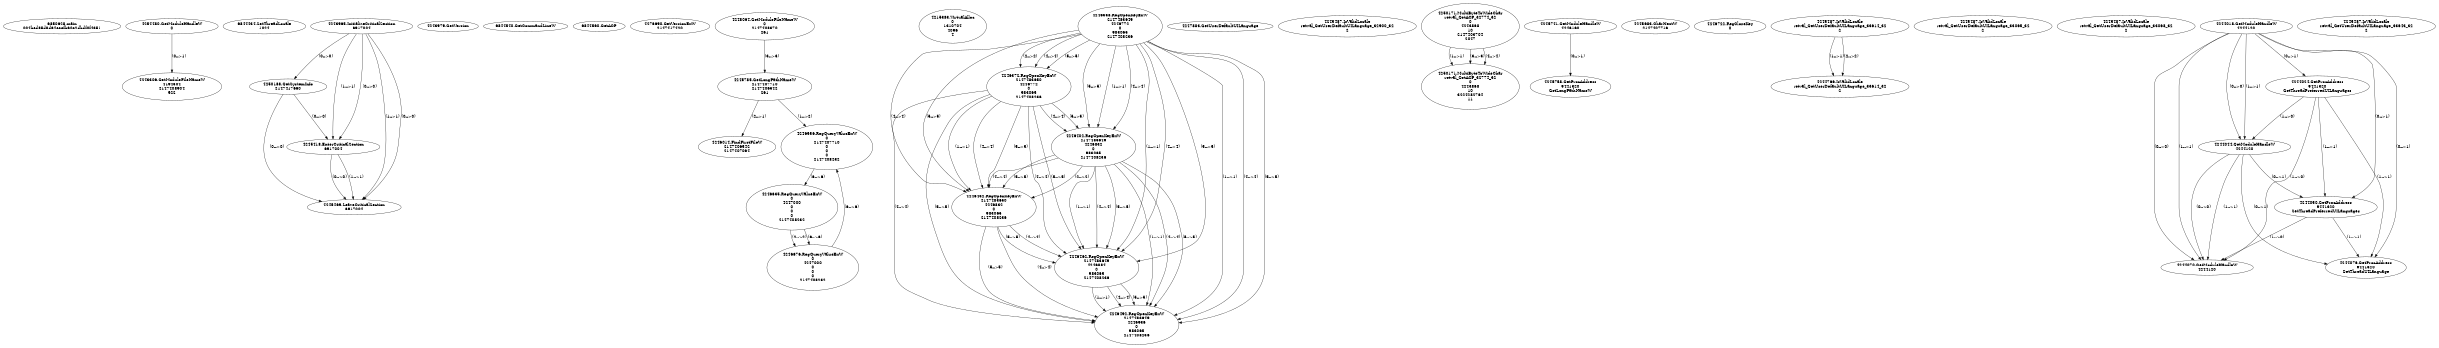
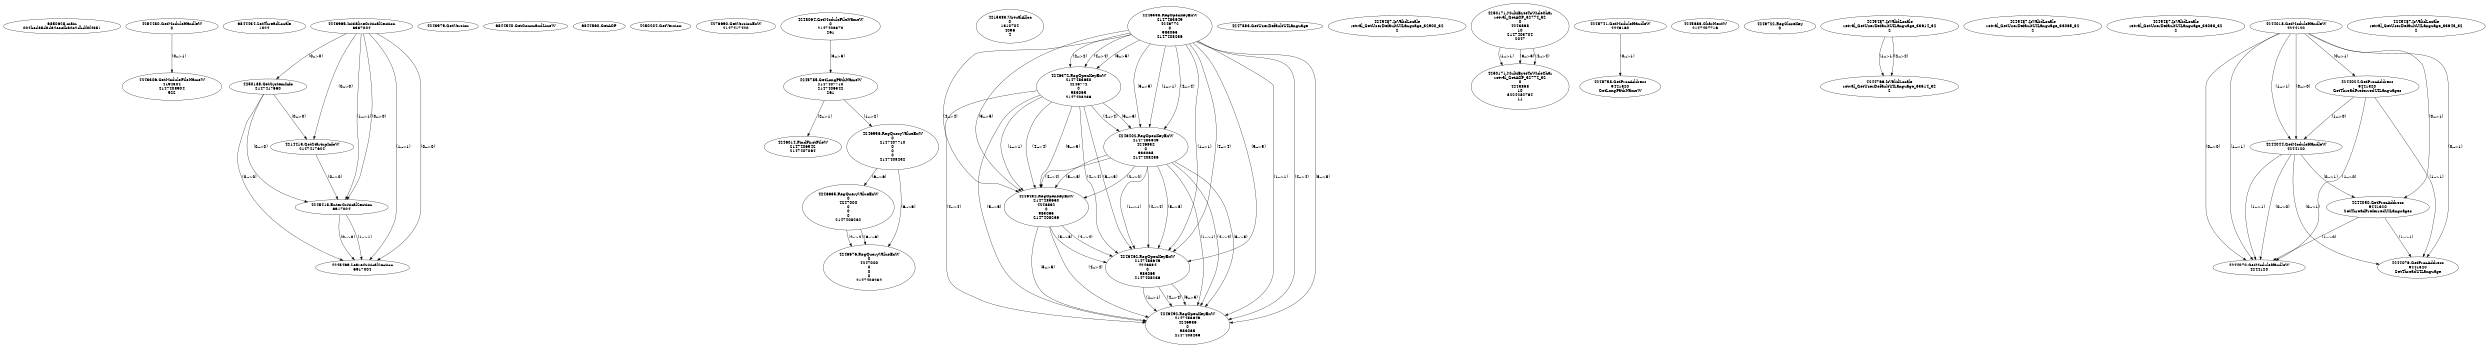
node "4243965.InitializeCriticalSection 6917004": label "4243965.InitializeCriticalSection 6917004" -> "4243965.InitializeCriticalSection 6937004"
node "4250204.GetVersion": added
edge "4244024.GetProcAddress 9441320 GetThreadPreferredUILanguages" -> "4244050.GetProcAddress 9441320 SetThreadPreferredUILanguages": removed, label "(1-->1)"
node "4214413.GetStartupInfoW 2147417624": added
edge "4246676.RegQueryValueExW 0 4247000 0 0 0 2147408232" -> "4246556.RegQueryValueExW 0 2147407710 0 0 0 2147408232": reversed
